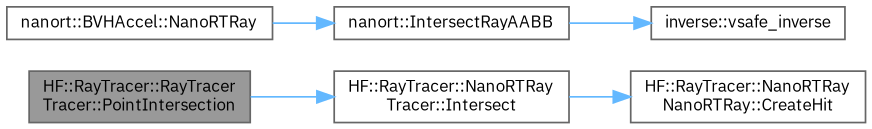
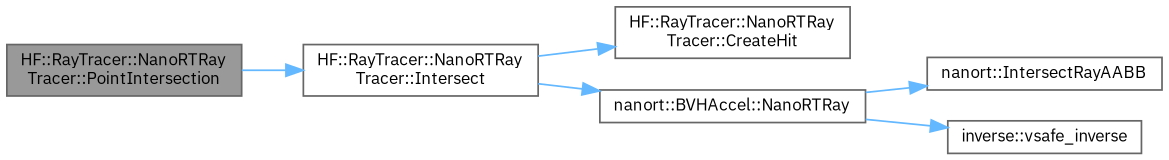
edge "nanort::IntersectRayAABB" -> "inverse::vsafe_inverse": now "nanort::BVHAccel::NanoRTRay" -> "inverse::vsafe_inverse"
edge "HF::RayTracer::NanoRTRay Tracer::Intersect" -> "nanort::BVHAccel::NanoRTRay": added
node "HF::RayTracer::RayTracer Tracer::PointIntersection": label "HF::RayTracer::RayTracer Tracer::PointIntersection" -> "HF::RayTracer::NanoRTRay Tracer::PointIntersection"
node "HF::RayTracer::NanoRTRay NanoRTRay::CreateHit": label "HF::RayTracer::NanoRTRay NanoRTRay::CreateHit" -> "HF::RayTracer::NanoRTRay Tracer::CreateHit"
